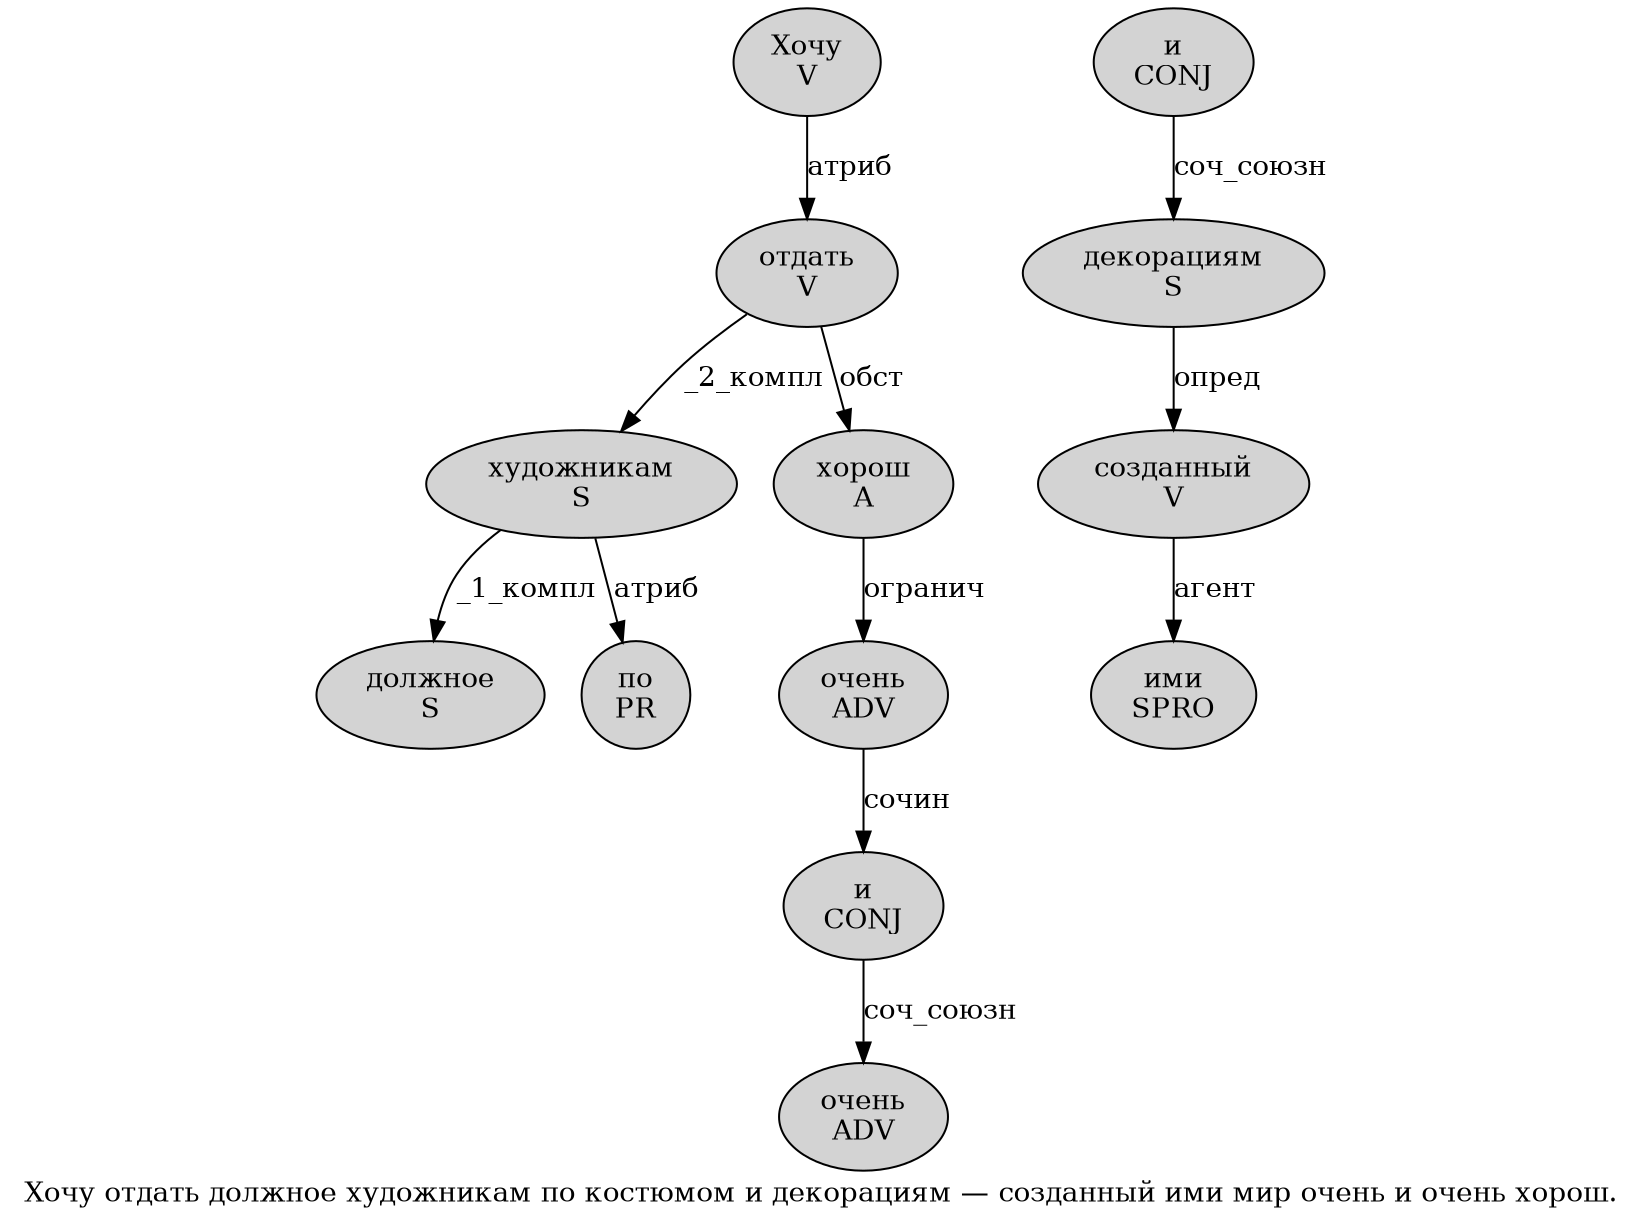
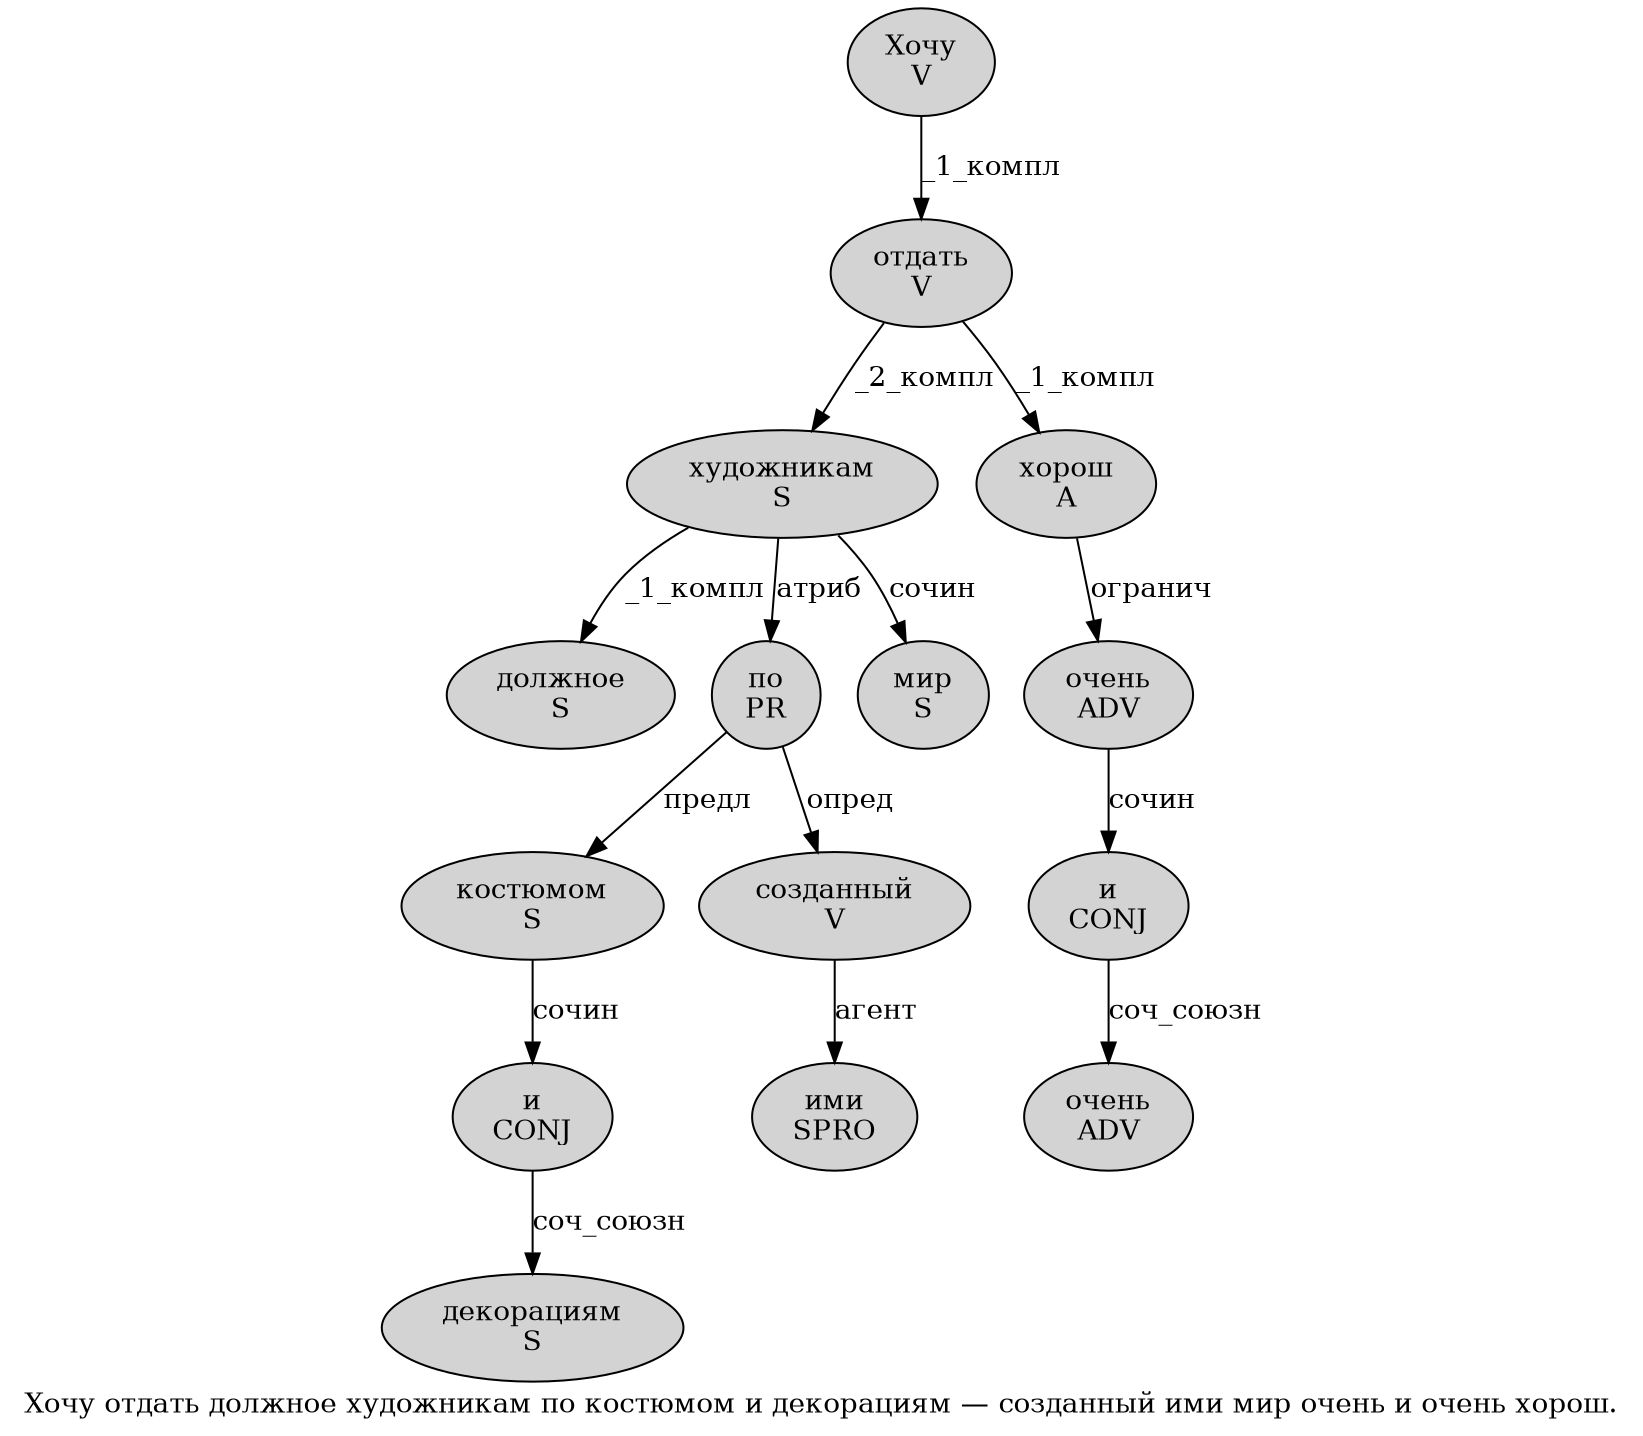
edge "Хочу V" -> "отдать V": label "атриб" -> "_1_компл"
edge "декорациям S" -> "созданный V": now "по PR" -> "созданный V"
edge "отдать V" -> "хорош A": label "обст" -> "_1_компл"
node "мир S": added
node "костюмом S": added
